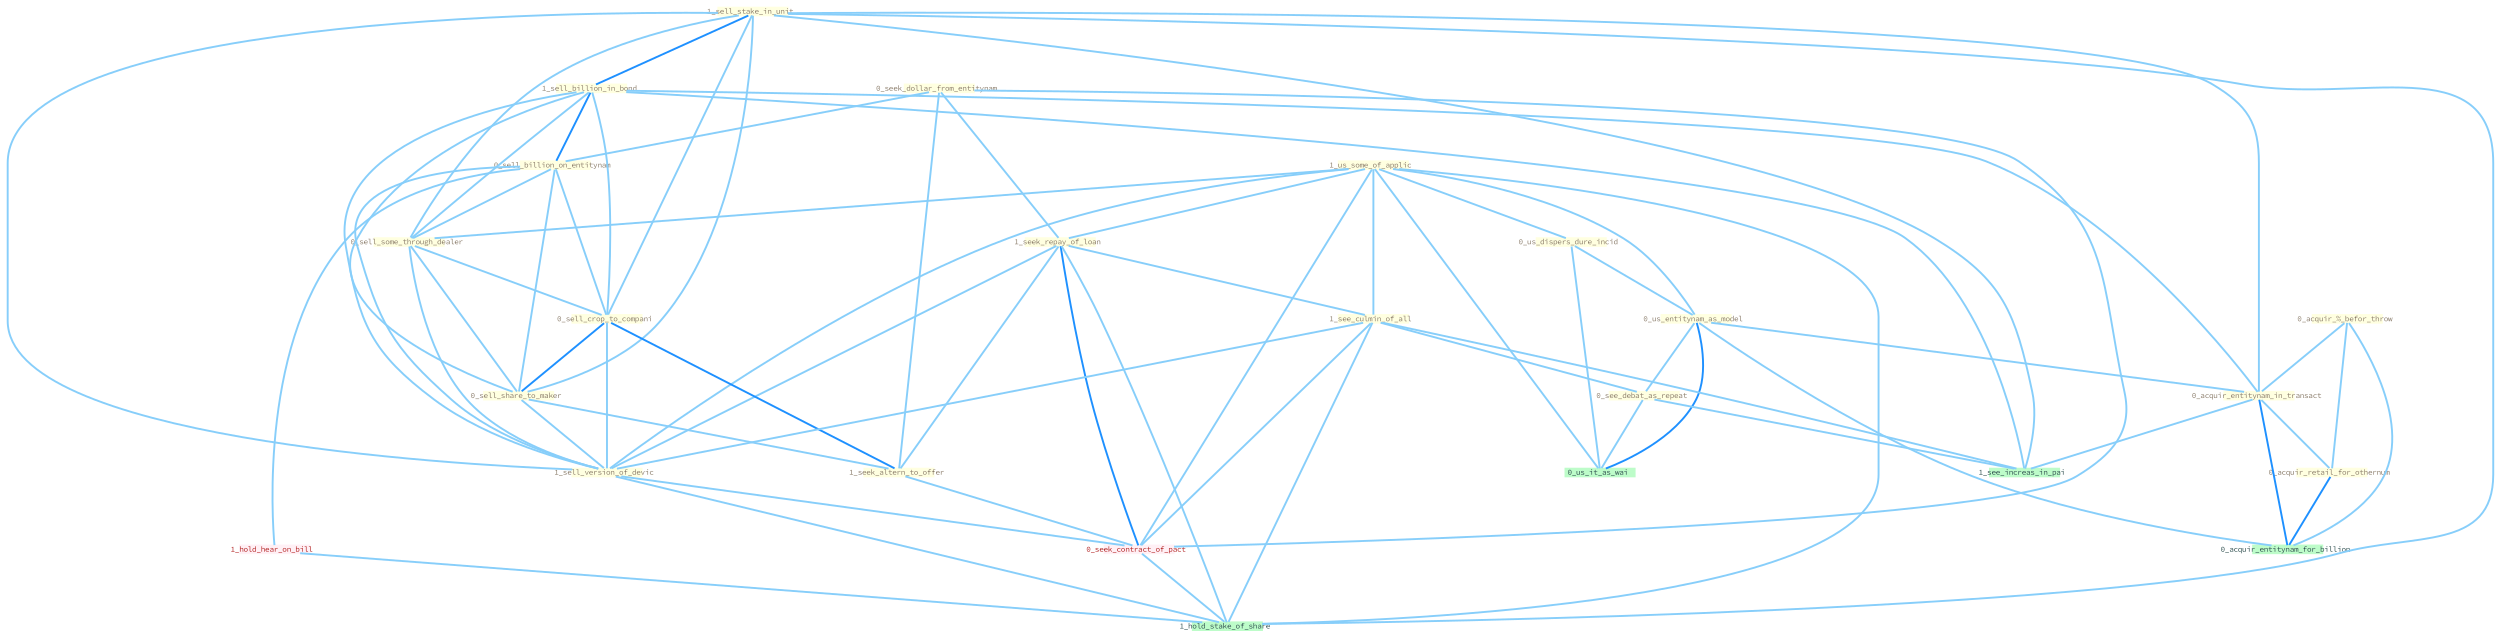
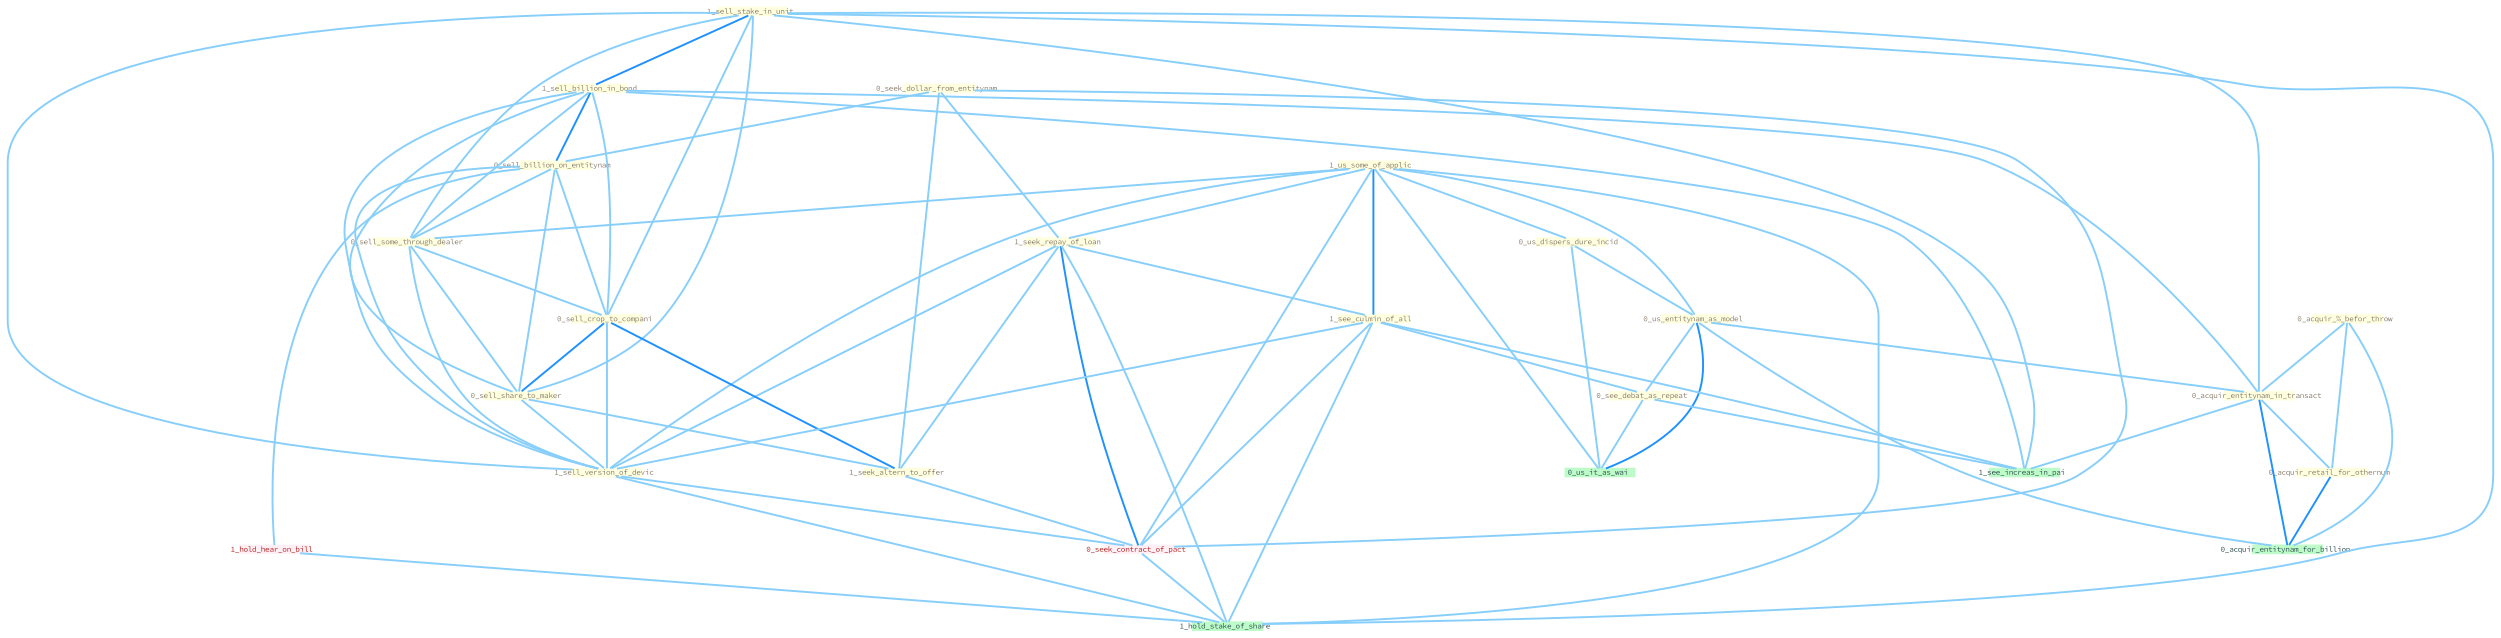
edge "1_us_some_of_applic" -- "1_see_culmin_of_all": color #87cefa -> #1e90ff
